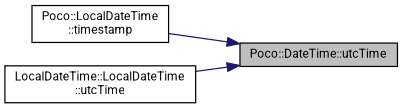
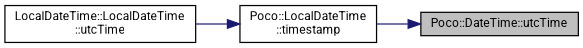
edge "LocalDateTime::LocalDateTime ::utcTime" -> "Poco::DateTime::utcTime": now "LocalDateTime::LocalDateTime ::utcTime" -> "Poco::LocalDateTime ::timestamp"
